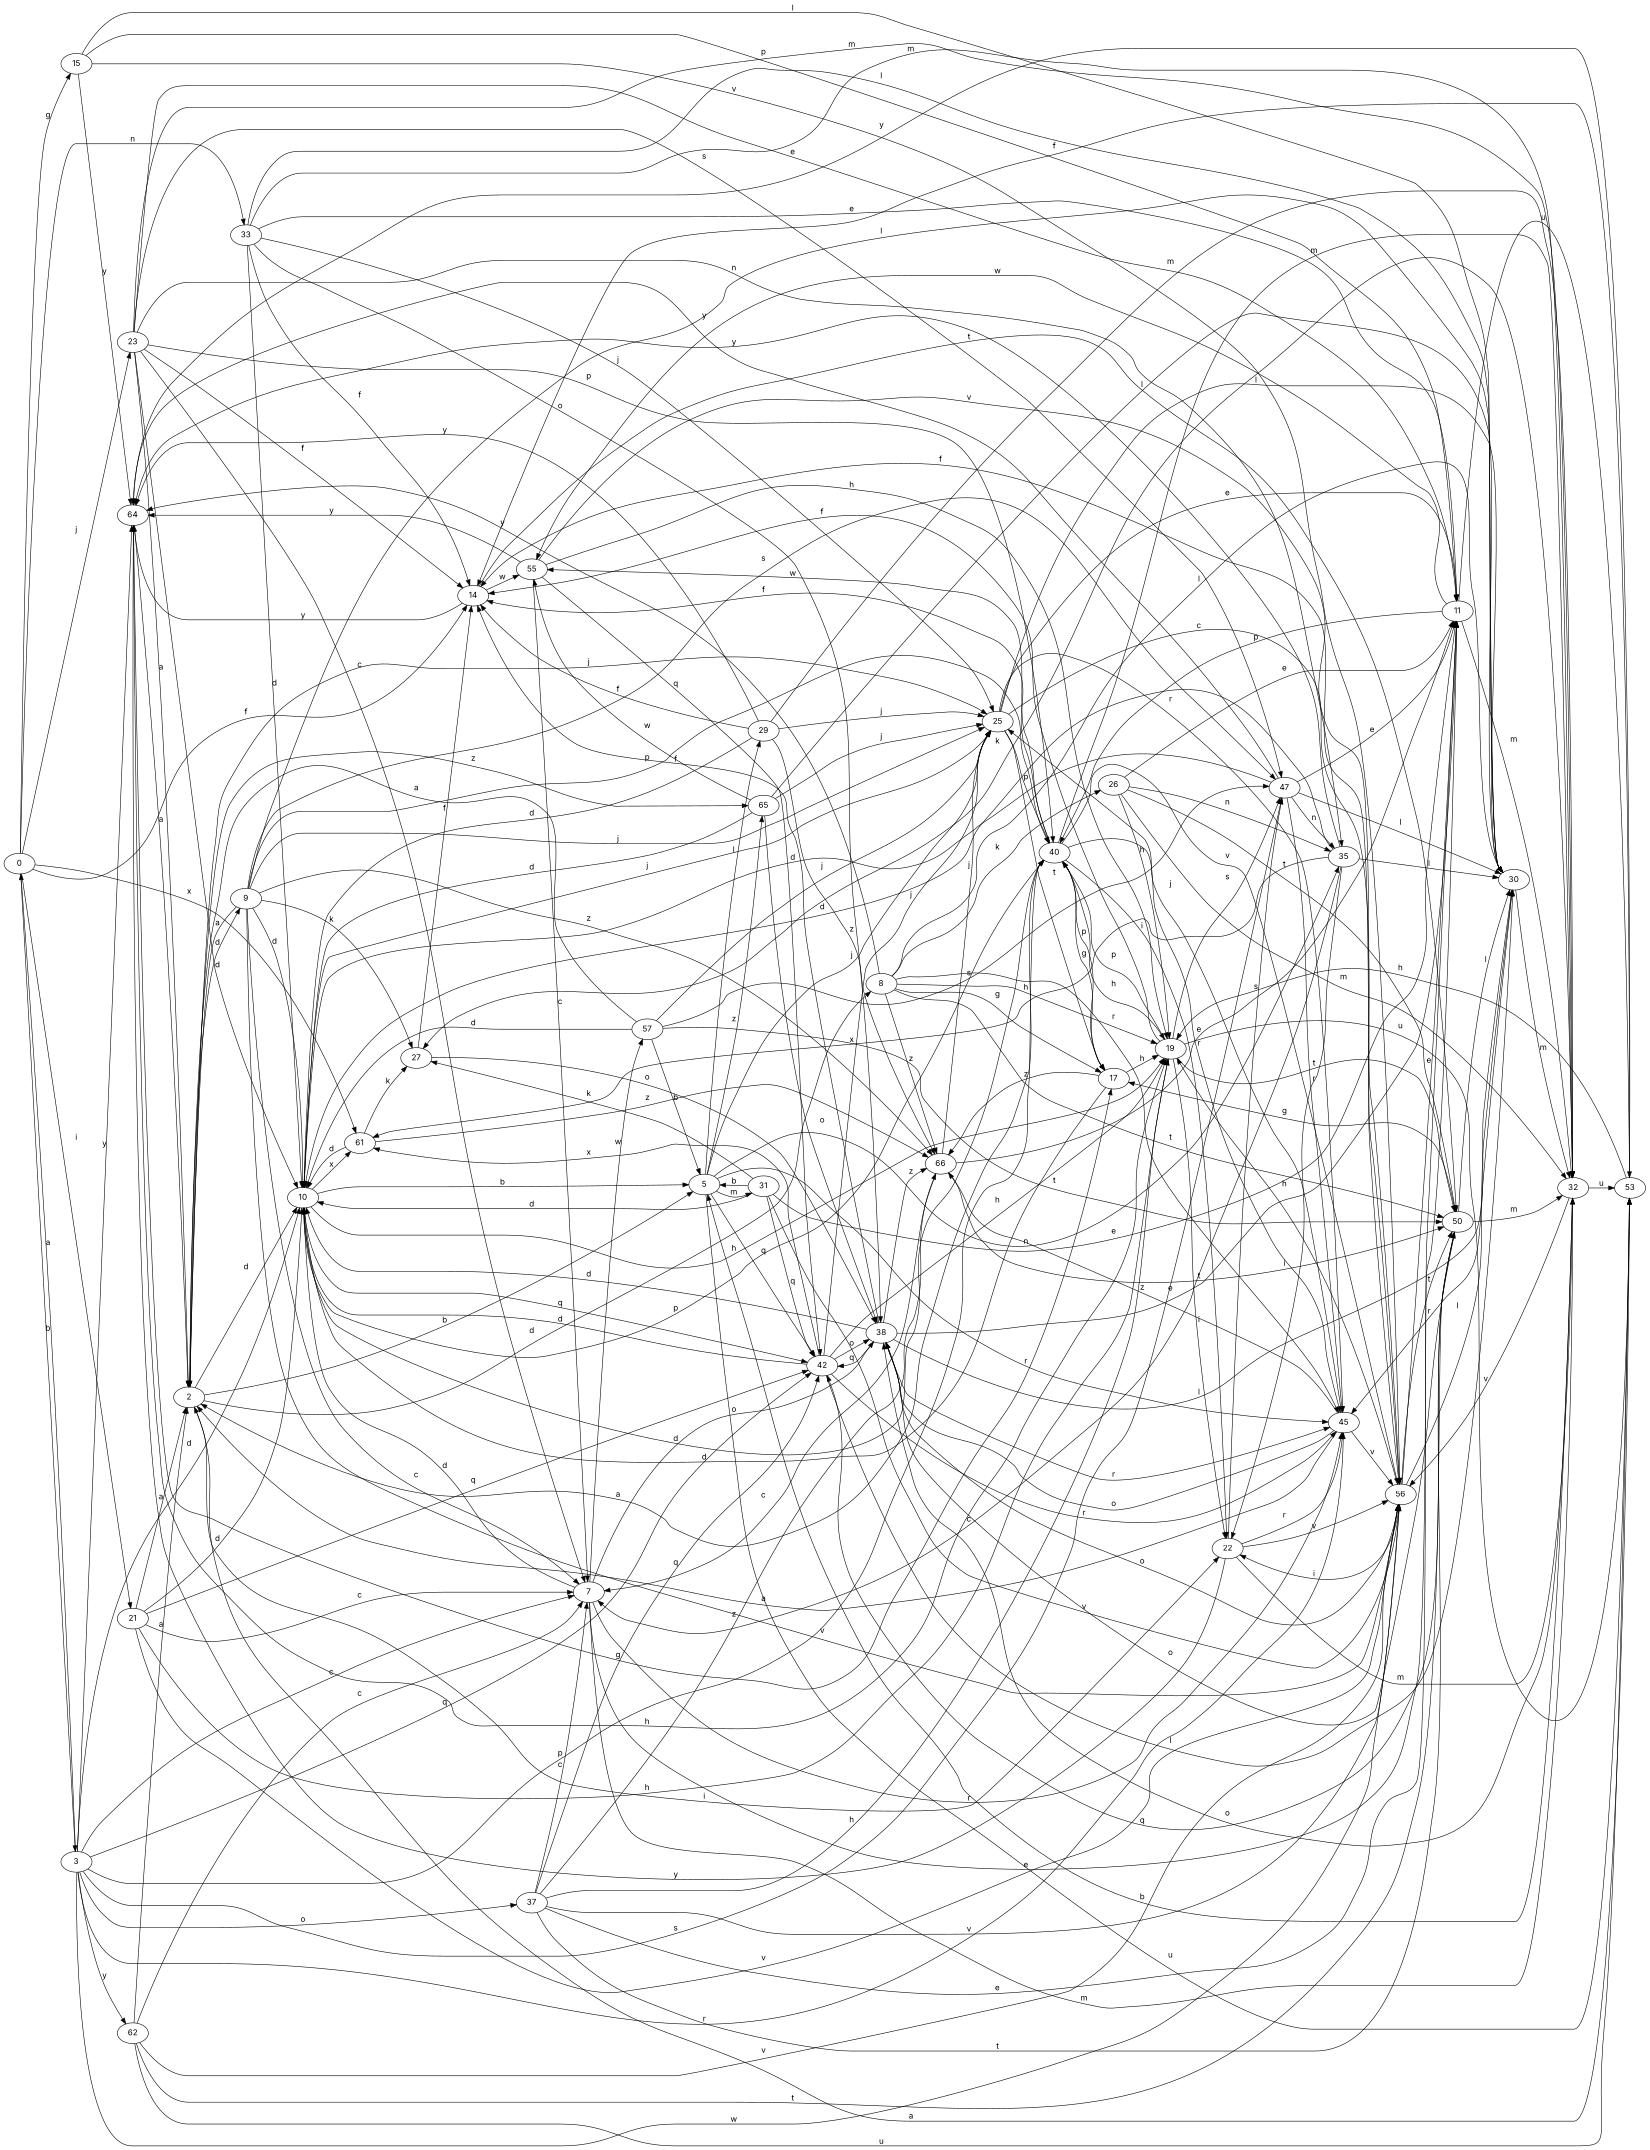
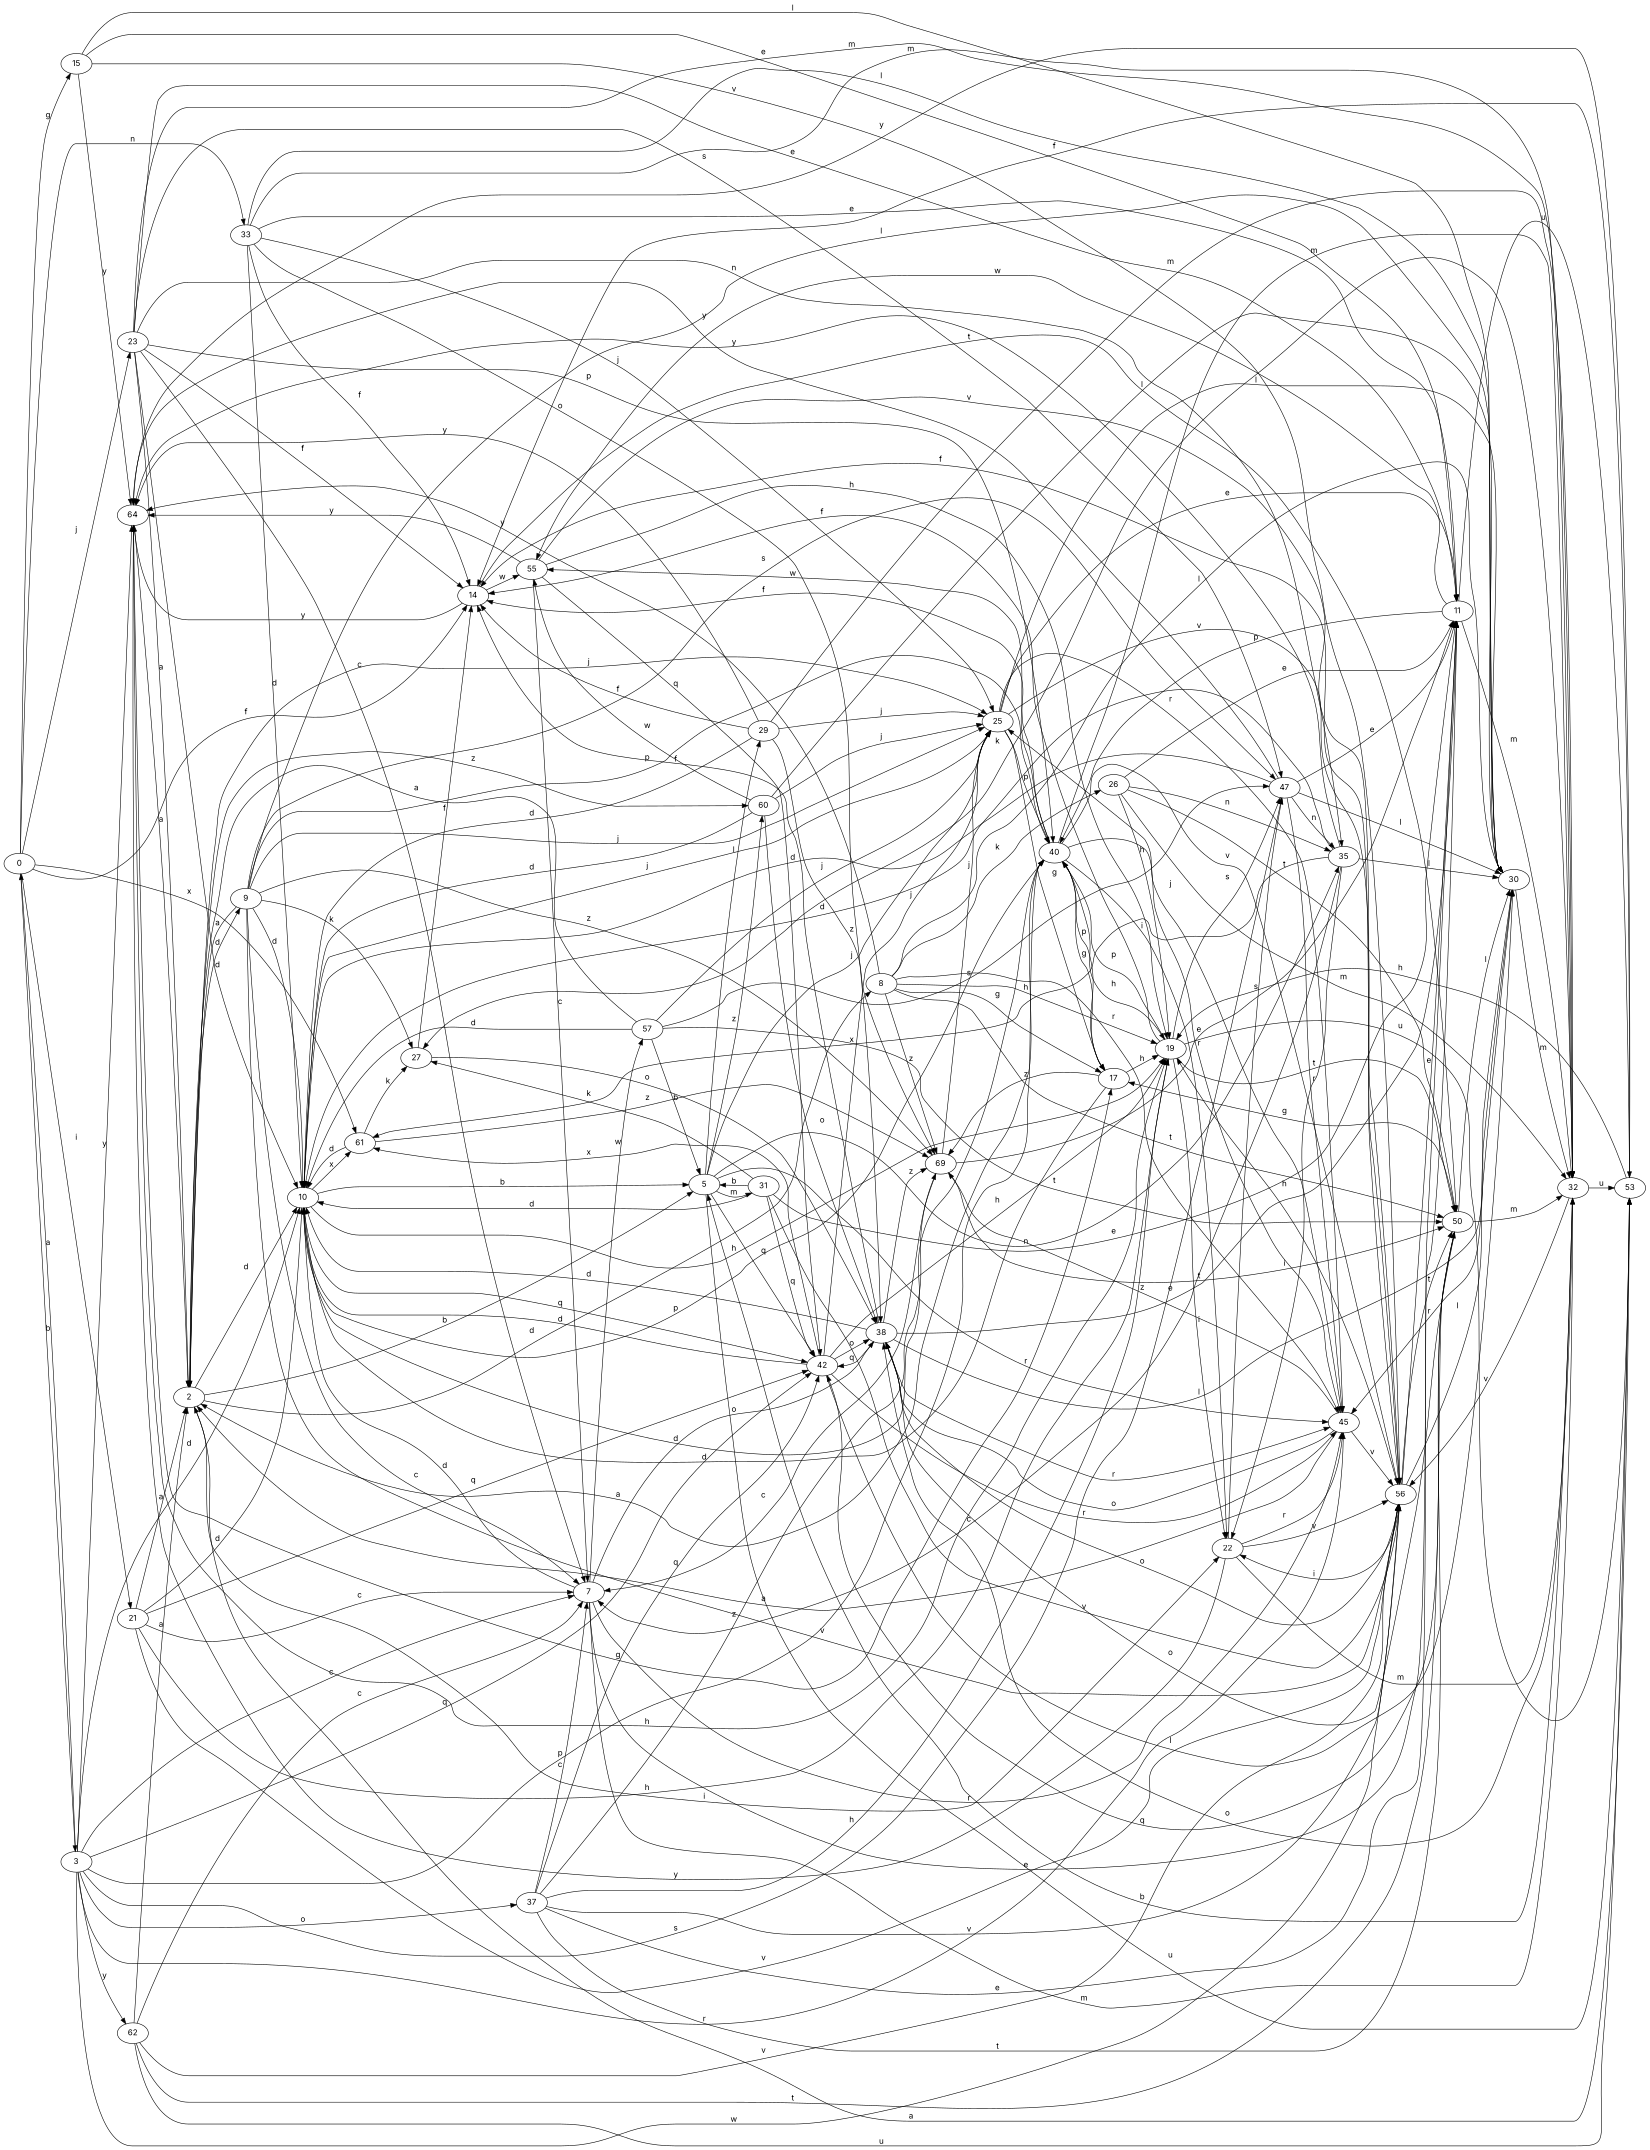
edge "15" -> "11": label "p" -> "e"
edge "25" -> "56": label "c" -> "v"
node "65": label "65" -> "60"
edge "25" -> "17": label "t" -> "g"
node "66": label "66" -> "69"
